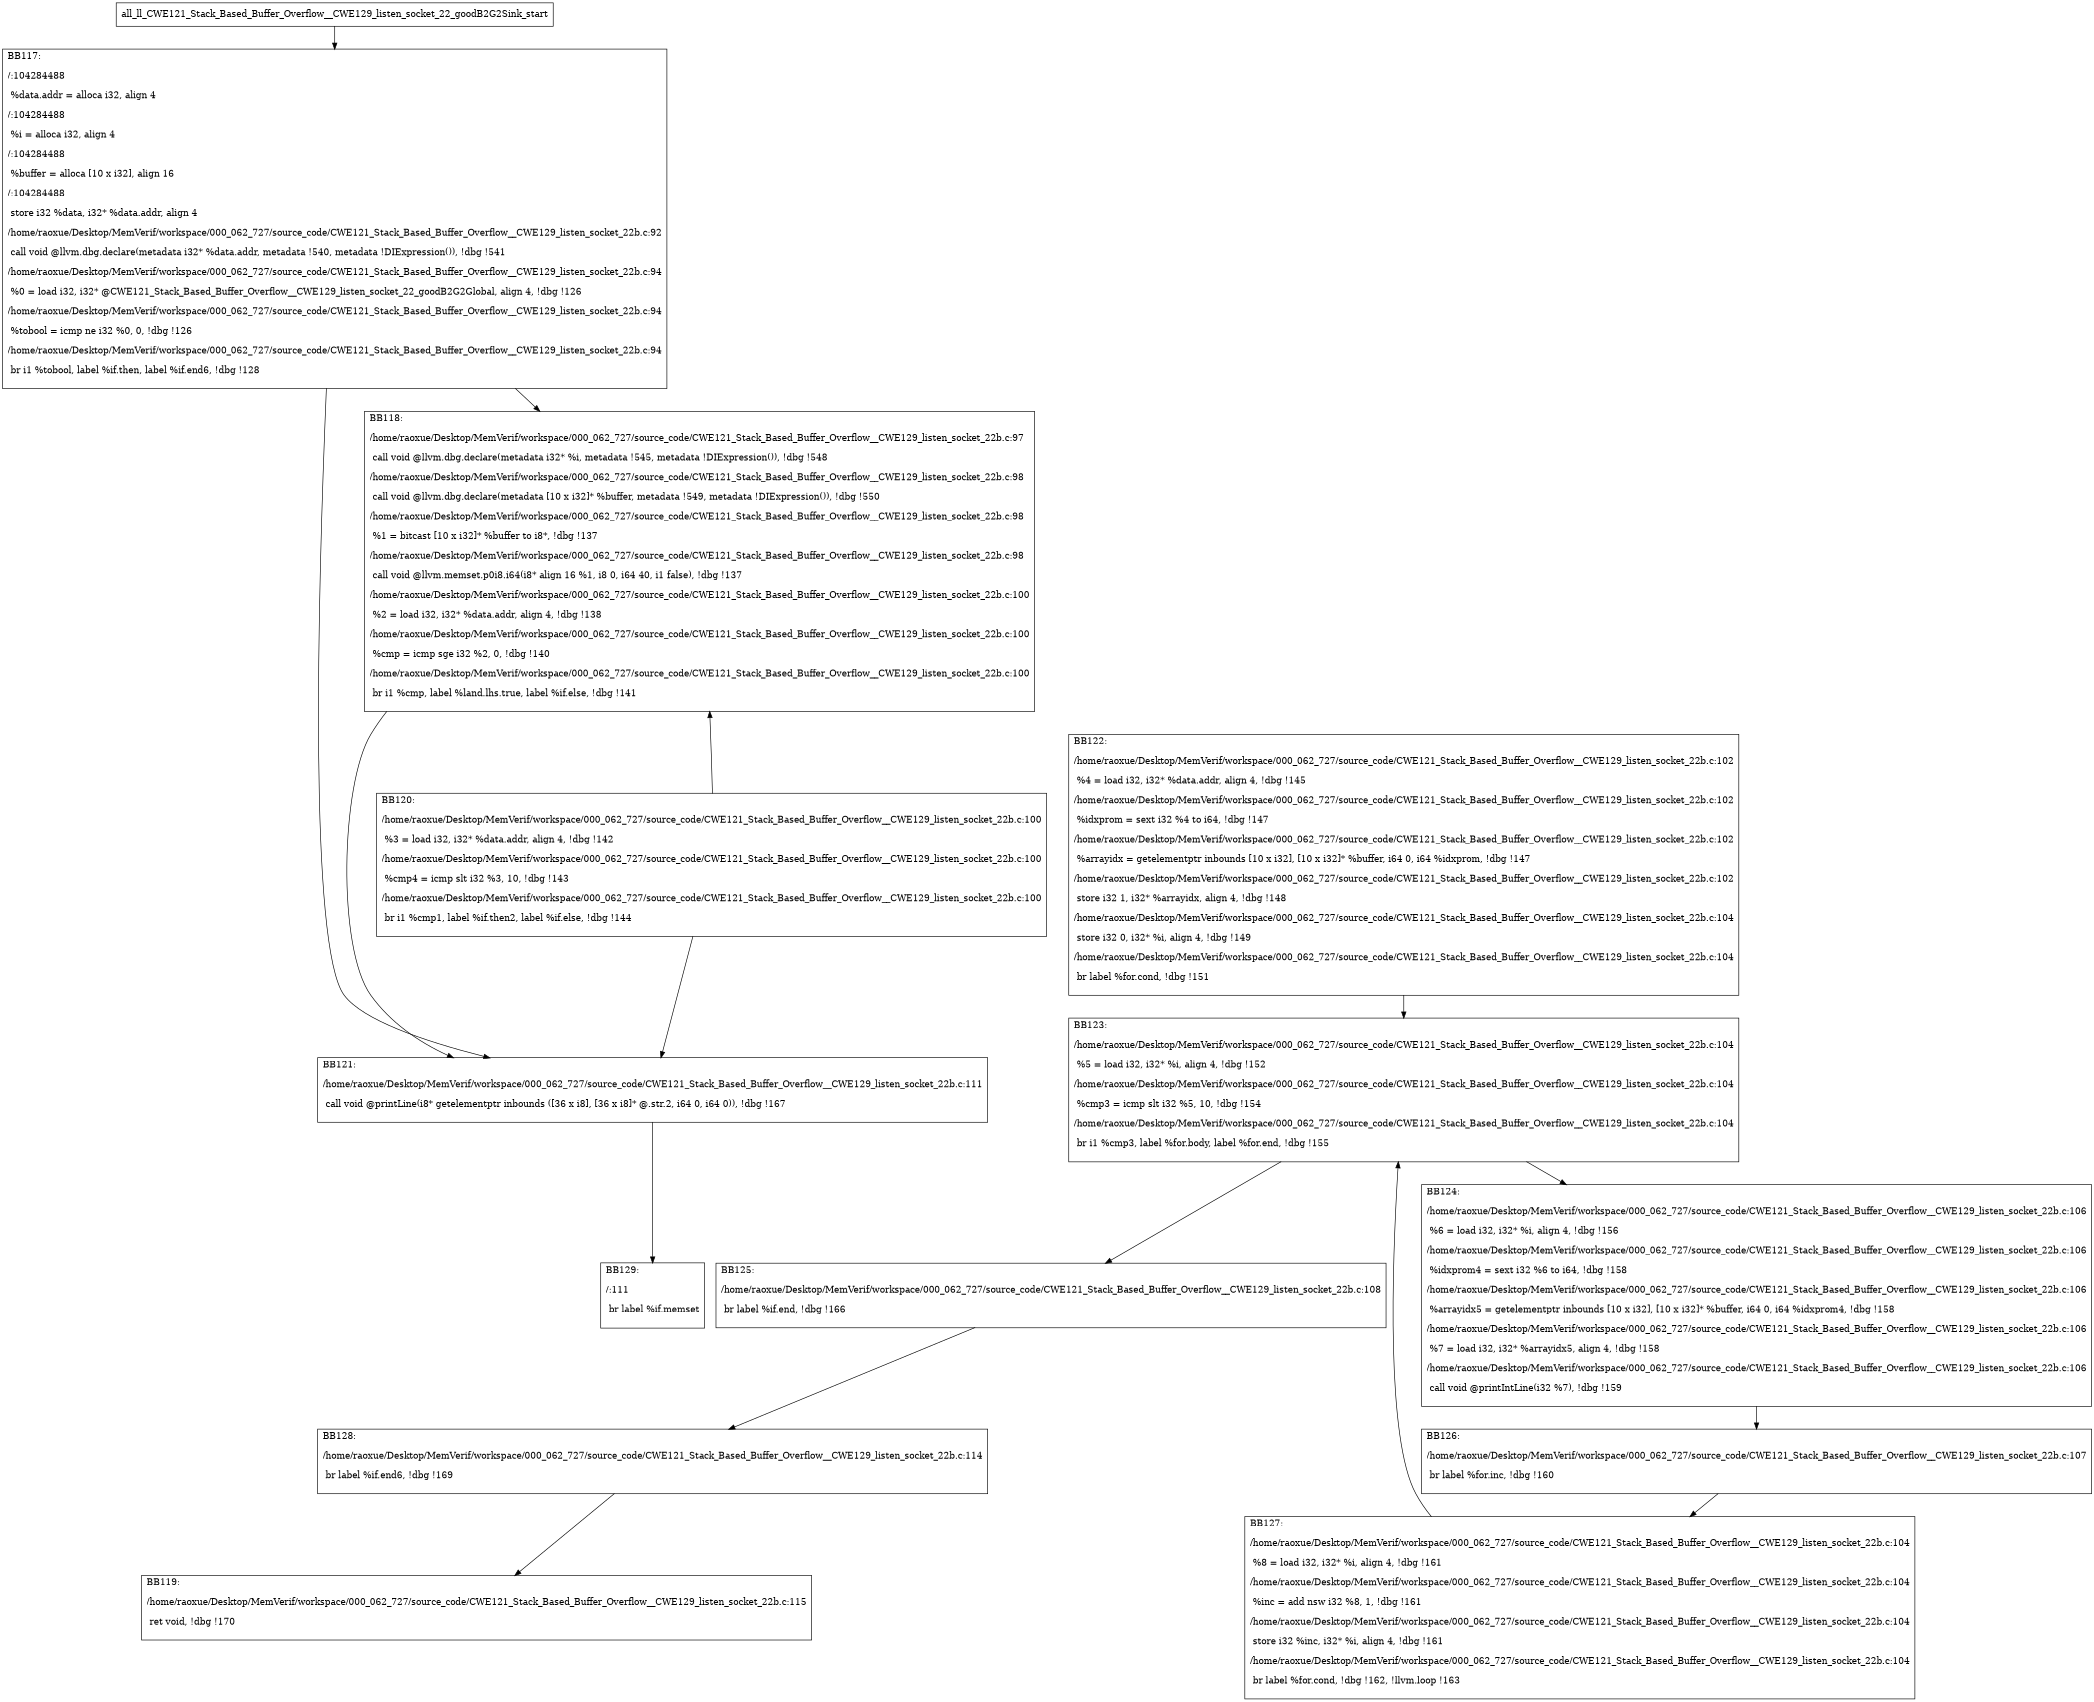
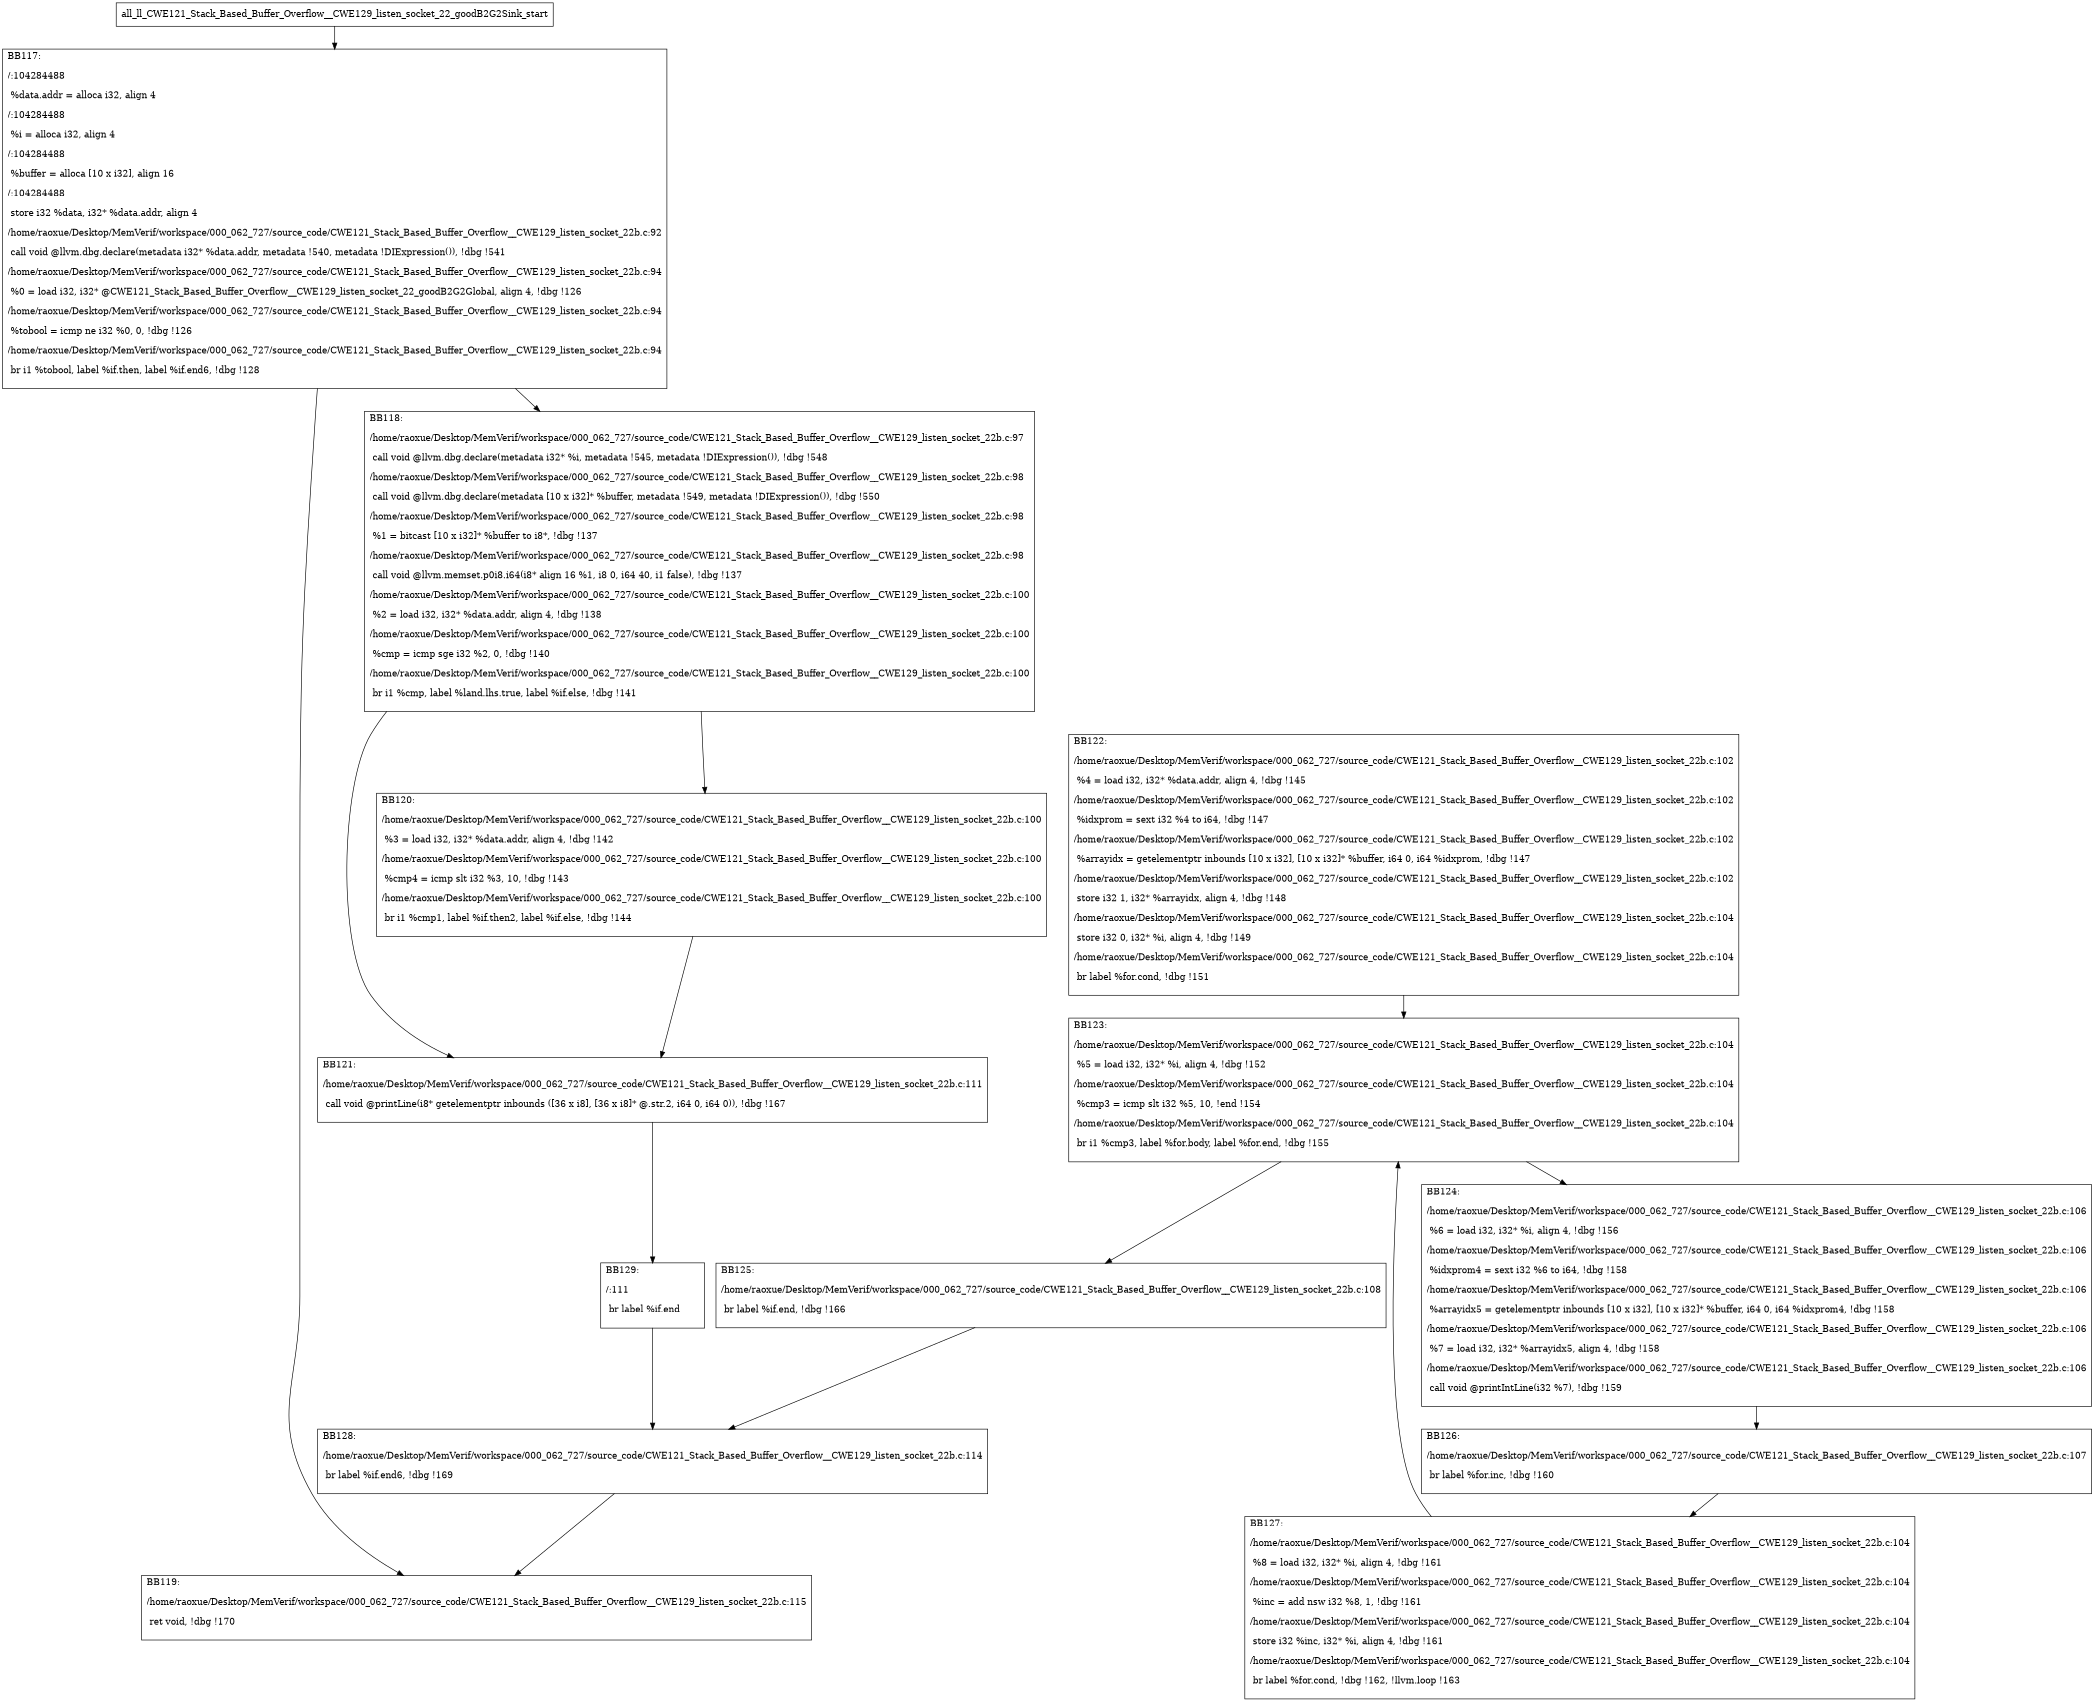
edge "BB120:" -> "BB118:": reversed
edge "BB117:" -> "BB121:": now "BB117:" -> "BB119:"
node "BB123:": text "%cmp3 = icmp slt i32 %5, 10, !dbg !154" -> "%cmp3 = icmp slt i32 %5, 10, !end !154"
node "BB129:": text "br label %if.memset" -> "br label %if.end"
edge "BB129:" -> "BB128:": added
